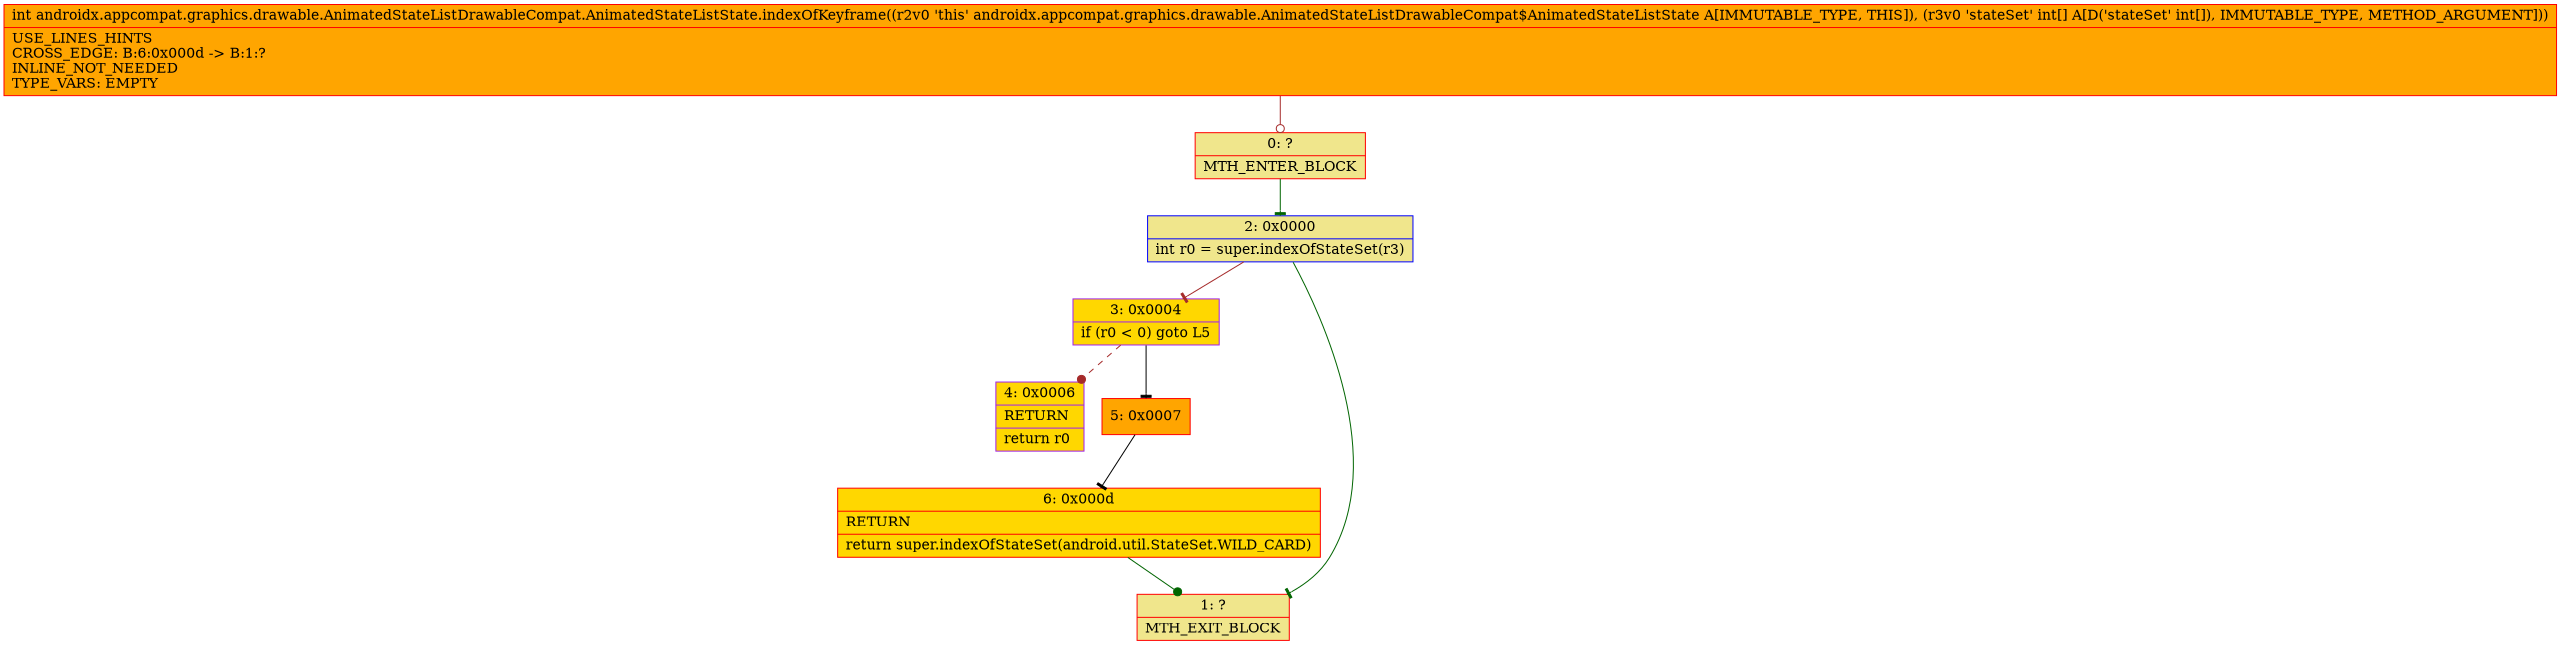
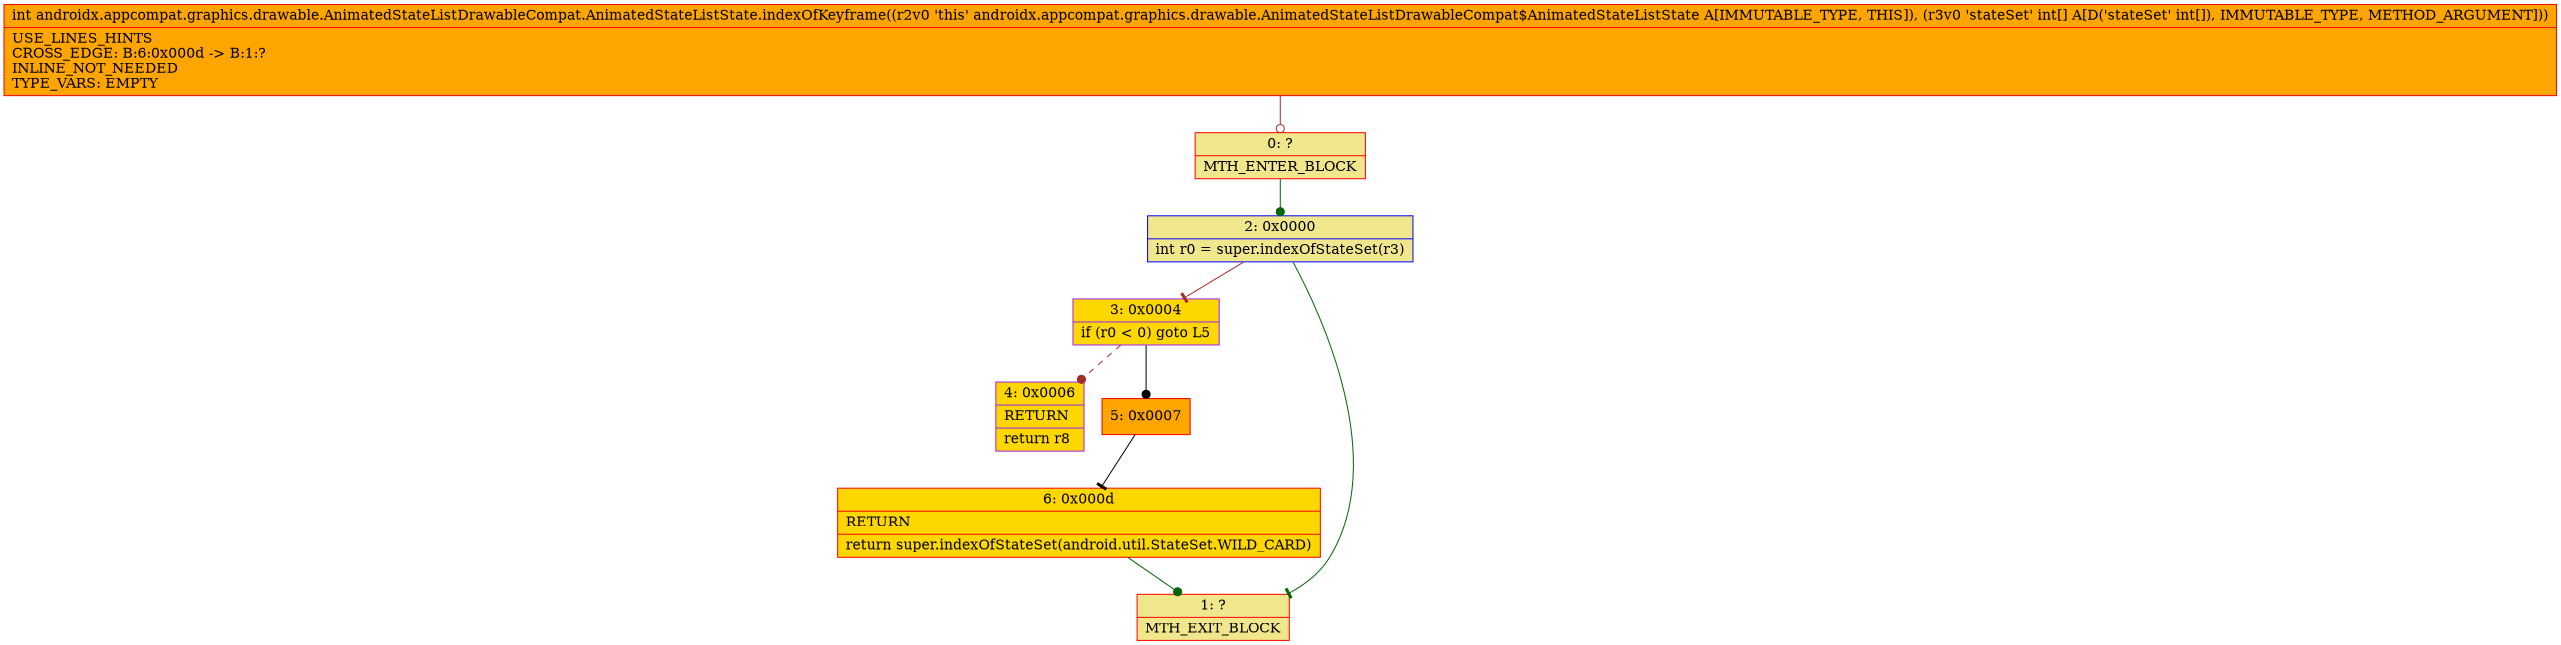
edge "0: ?" -> "2: 0x0000": arrowhead tee -> dot
edge "3: 0x0004" -> "5: 0x0007": arrowhead tee -> dot
node "4: 0x0006": text "return r0" -> "return r8"
